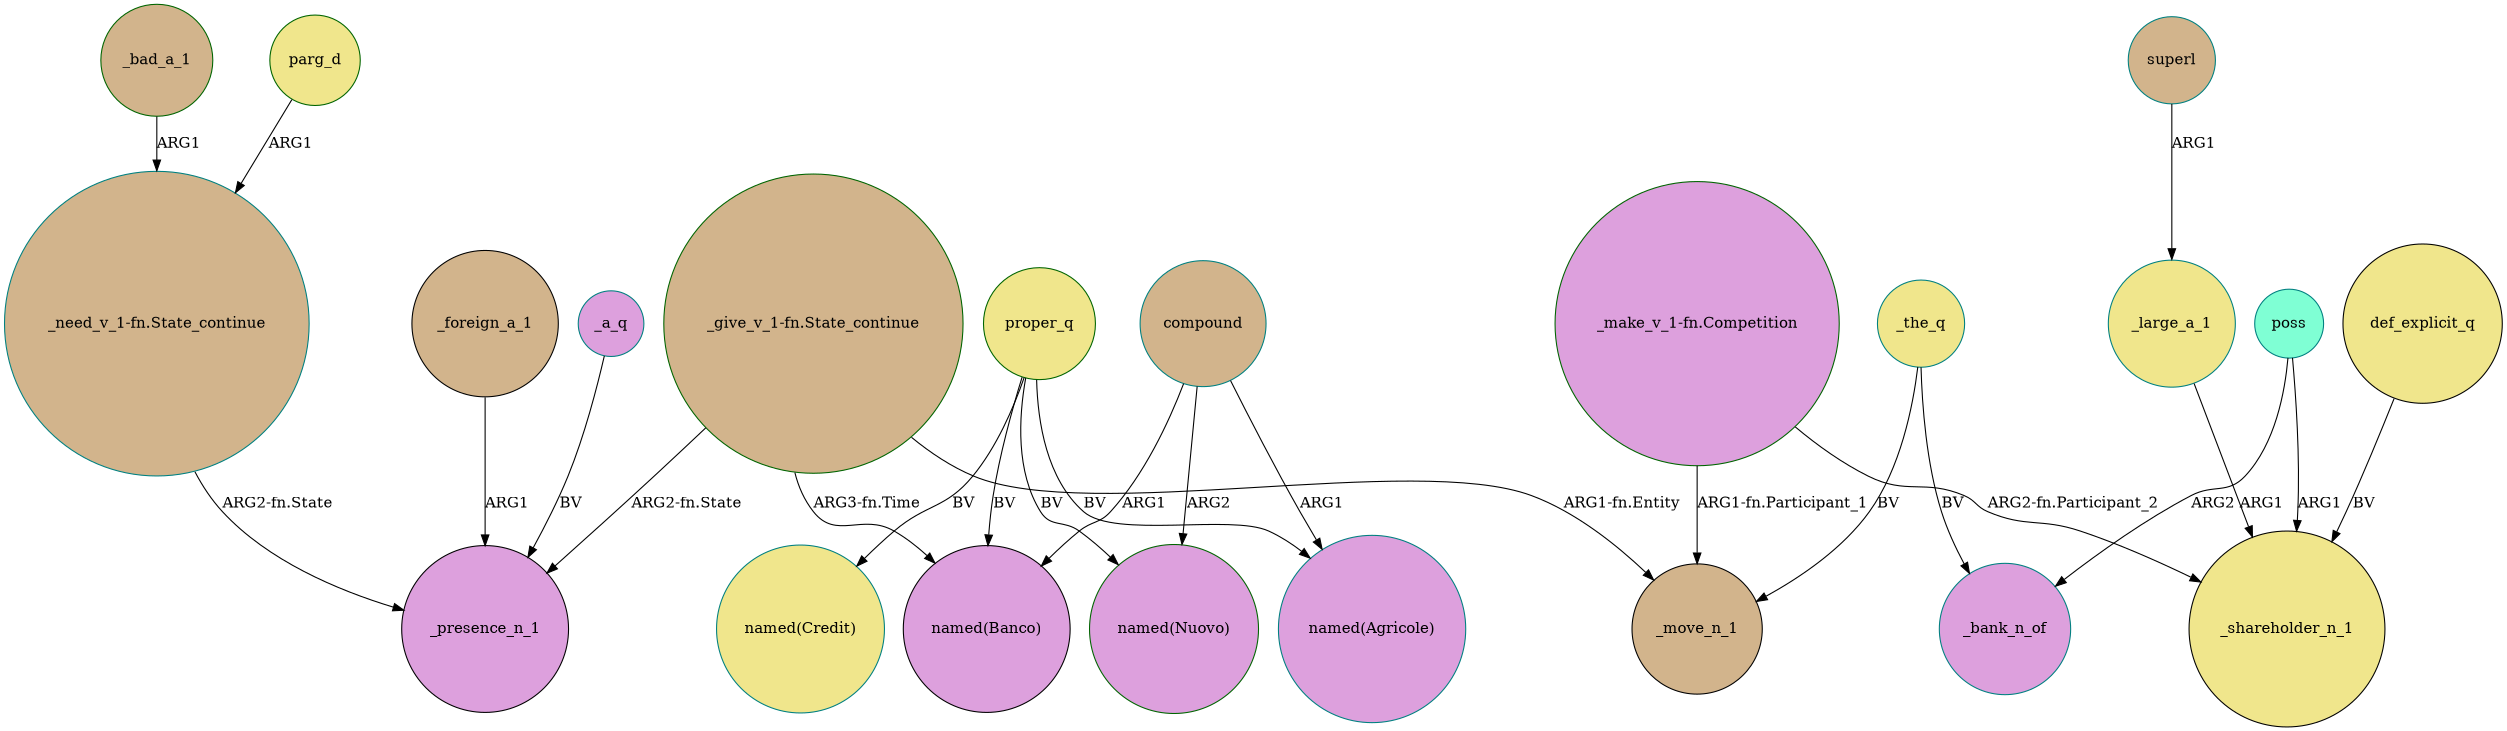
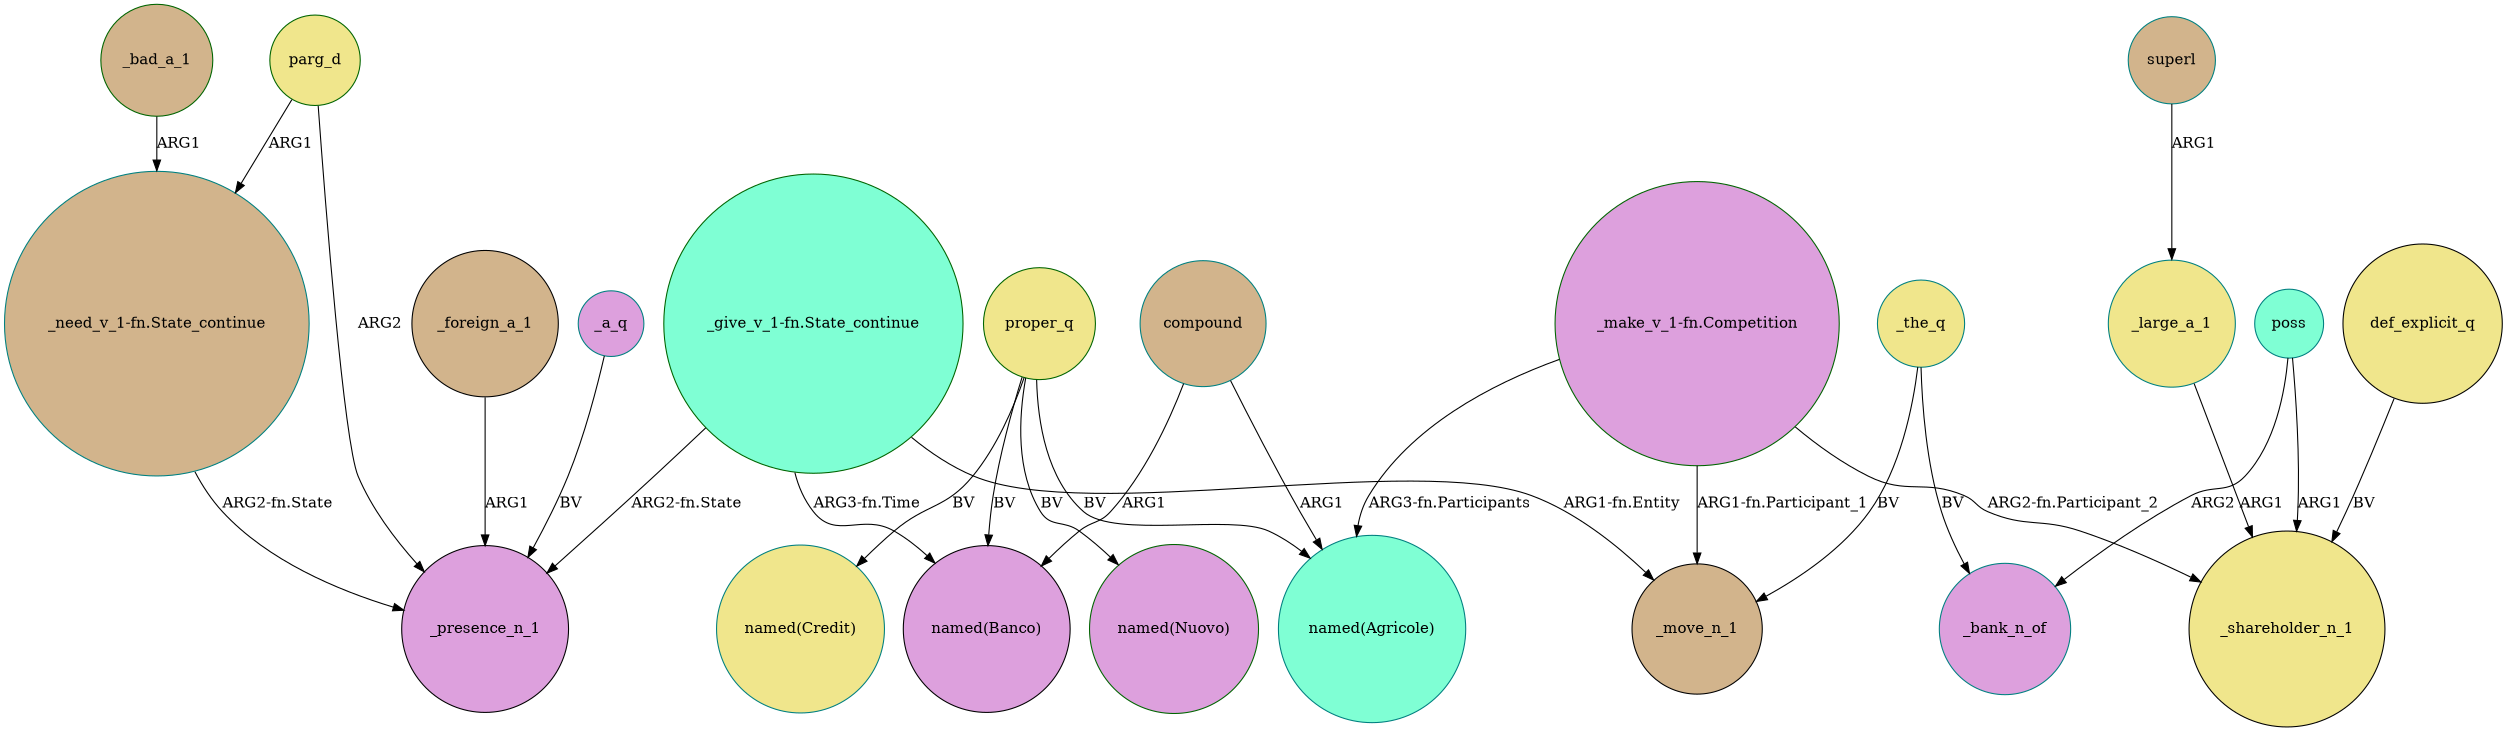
node "_give_v_1-fn.State_continue": fillcolor tan -> aquamarine
edge "parg_d" -> "_presence_n_1": added, label "ARG2"
edge "_make_v_1-fn.Competition" -> "named(Agricole)": added, label "ARG3-fn.Participants"
edge "compound" -> "named(Nuovo)": removed, label "ARG2"
node "named(Agricole)": fillcolor plum -> aquamarine
